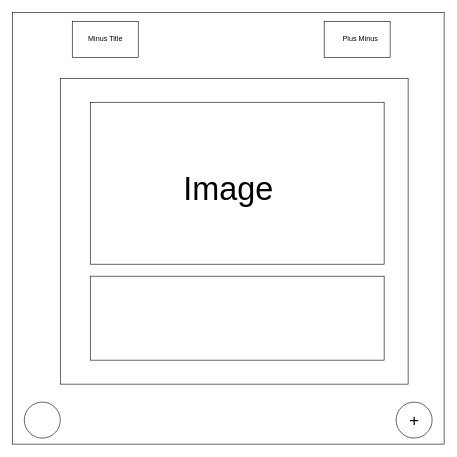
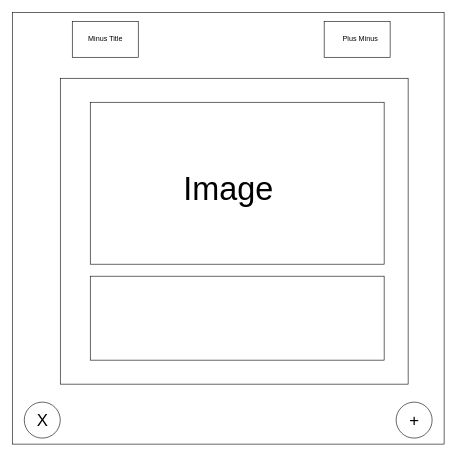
node "X": added
